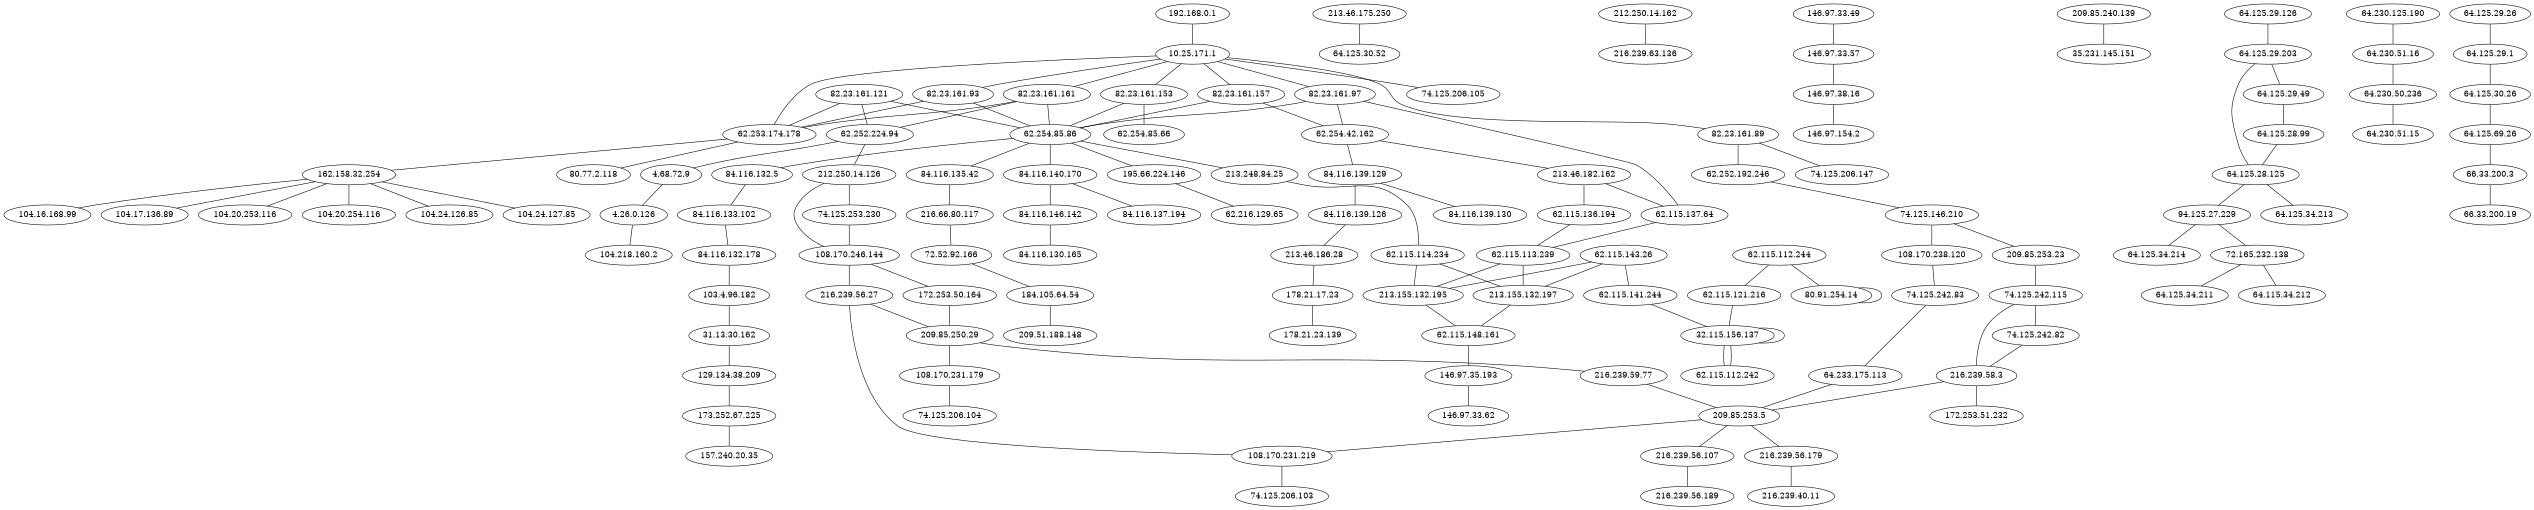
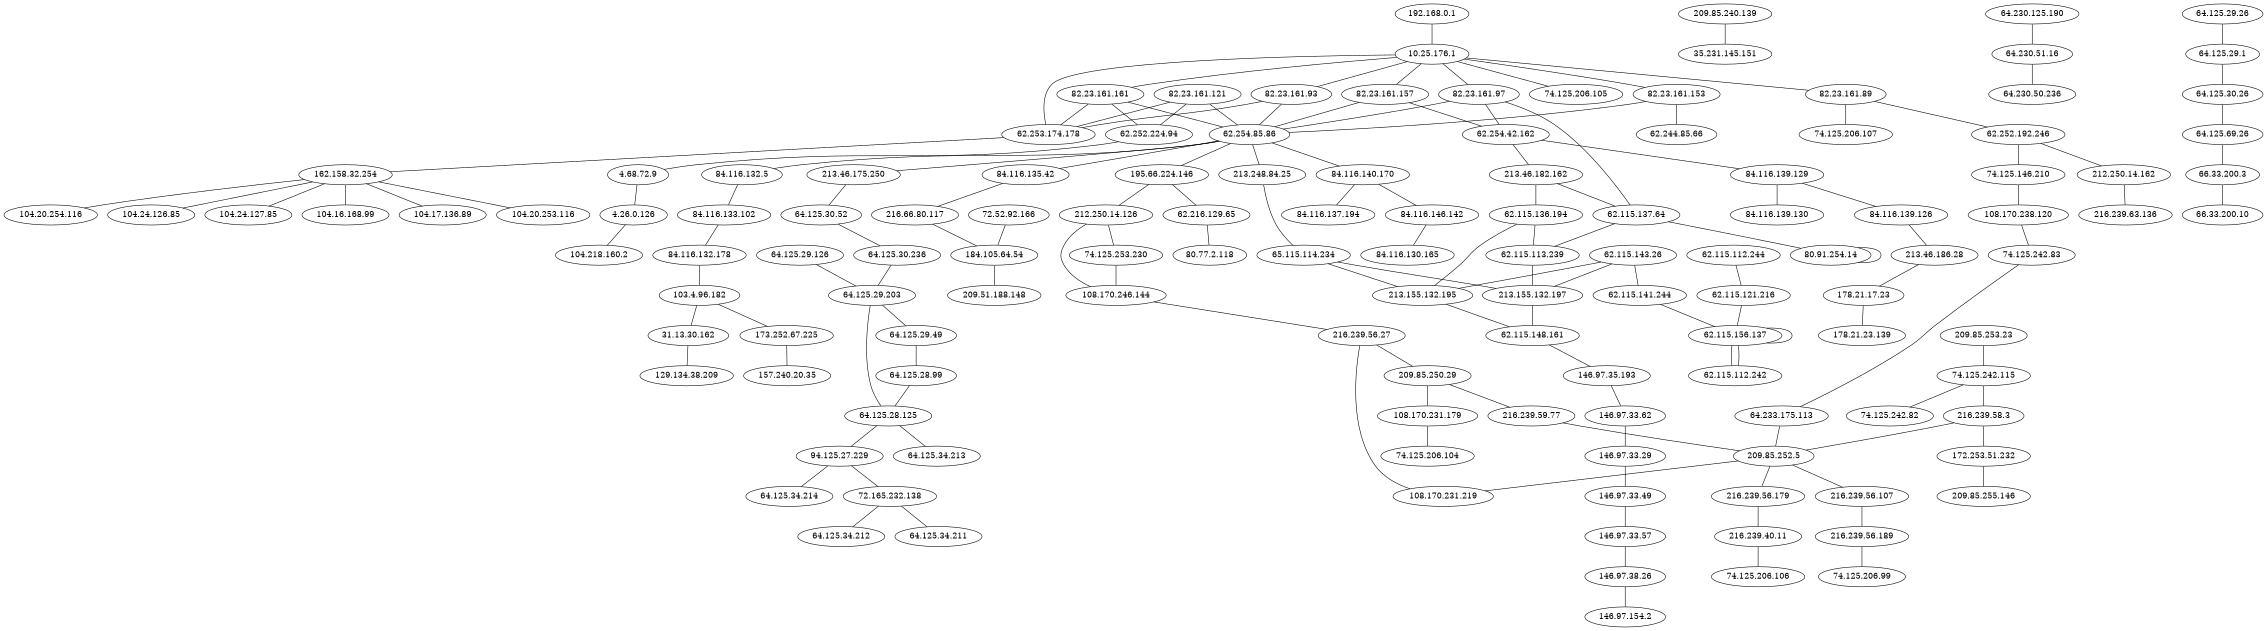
node "10.25.171.1": label "10.25.171.1" -> "10.25.176.1"
node "146.97.38.16": label "146.97.38.16" -> "146.97.38.26"
node "62.254.85.66": label "62.254.85.66" -> "62.244.85.66"
node "64.230.51.15": removed
edge "62.252.224.94" -- "212.250.14.126": now "195.66.224.146" -- "212.250.14.126"
edge "62.253.174.178" -- "80.77.2.118": now "62.216.129.65" -- "80.77.2.118"
edge "62.252.192.246" -- "212.250.14.162": added
edge "62.254.85.86" -- "213.46.175.250": added
node "74.125.206.147": label "74.125.206.147" -> "74.125.206.107"
node "66.33.200.19": label "66.33.200.19" -> "66.33.200.10"
edge "216.66.80.117" -- "72.52.92.166": now "216.66.80.117" -- "184.105.64.54"
edge "74.125.146.210" -- "209.85.253.23": removed
node "64.125.30.236": added
node "62.115.114.234": label "62.115.114.234" -> "65.115.114.234"
edge "62.115.112.244" -- "80.91.254.14": now "62.115.137.64" -- "80.91.254.14"
edge "62.115.113.239" -- "213.155.132.195": now "62.115.136.194" -- "213.155.132.195"
node "172.253.50.164": removed
node "64.115.34.212": label "64.115.34.212" -> "64.125.34.212"
node "32.115.156.137": label "32.115.156.137" -> "62.115.156.137"
edge "74.125.242.82" -- "216.239.58.3": removed
edge "129.134.38.209" -- "173.252.67.225": now "103.4.96.182" -- "173.252.67.225"
node "209.85.253.5": label "209.85.253.5" -> "209.85.252.5"
node "146.97.33.29": added
node "74.125.206.103": removed
node "209.85.255.146": added
node "74.125.206.106": added
node "74.125.206.99": added
